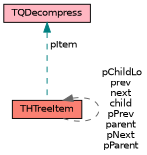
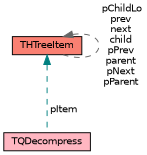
edge "THTreeItem" -> "TQDecompress": reversed
